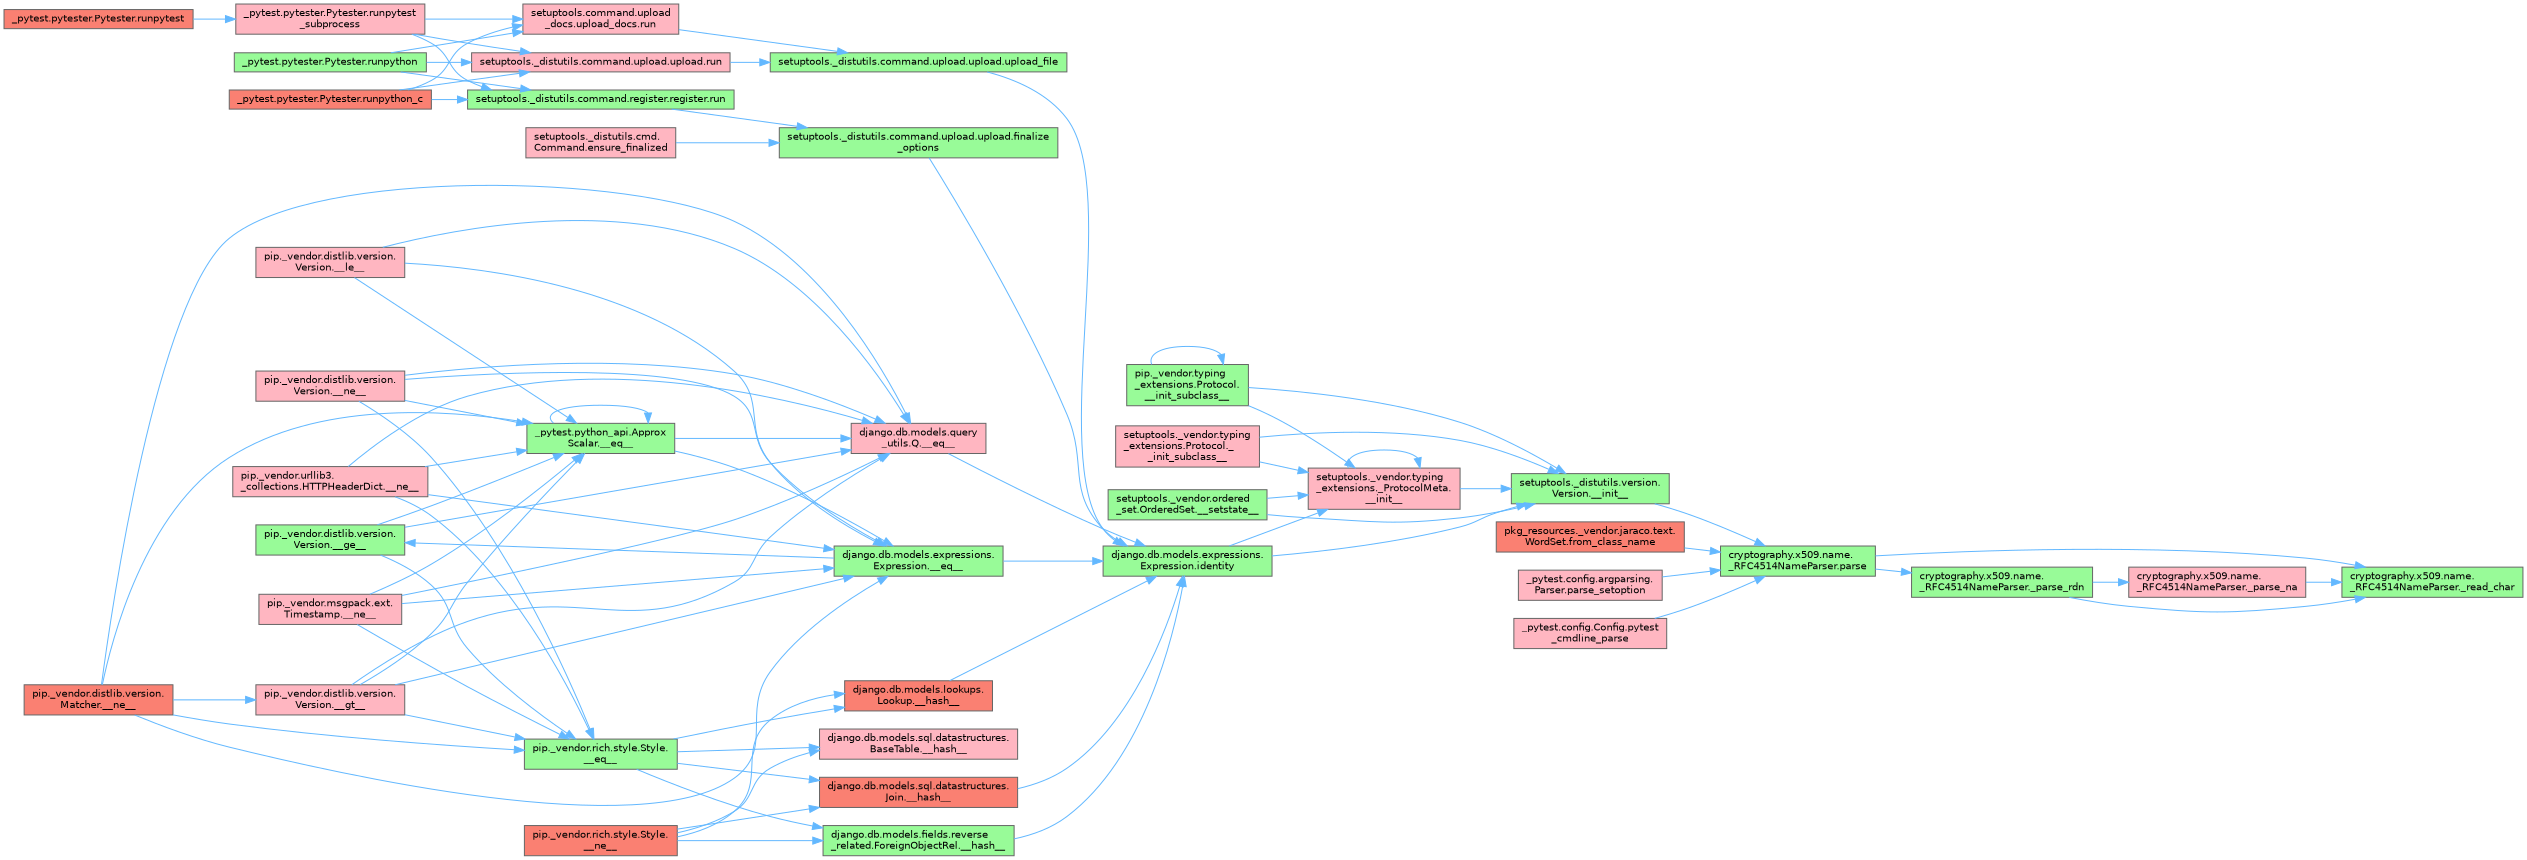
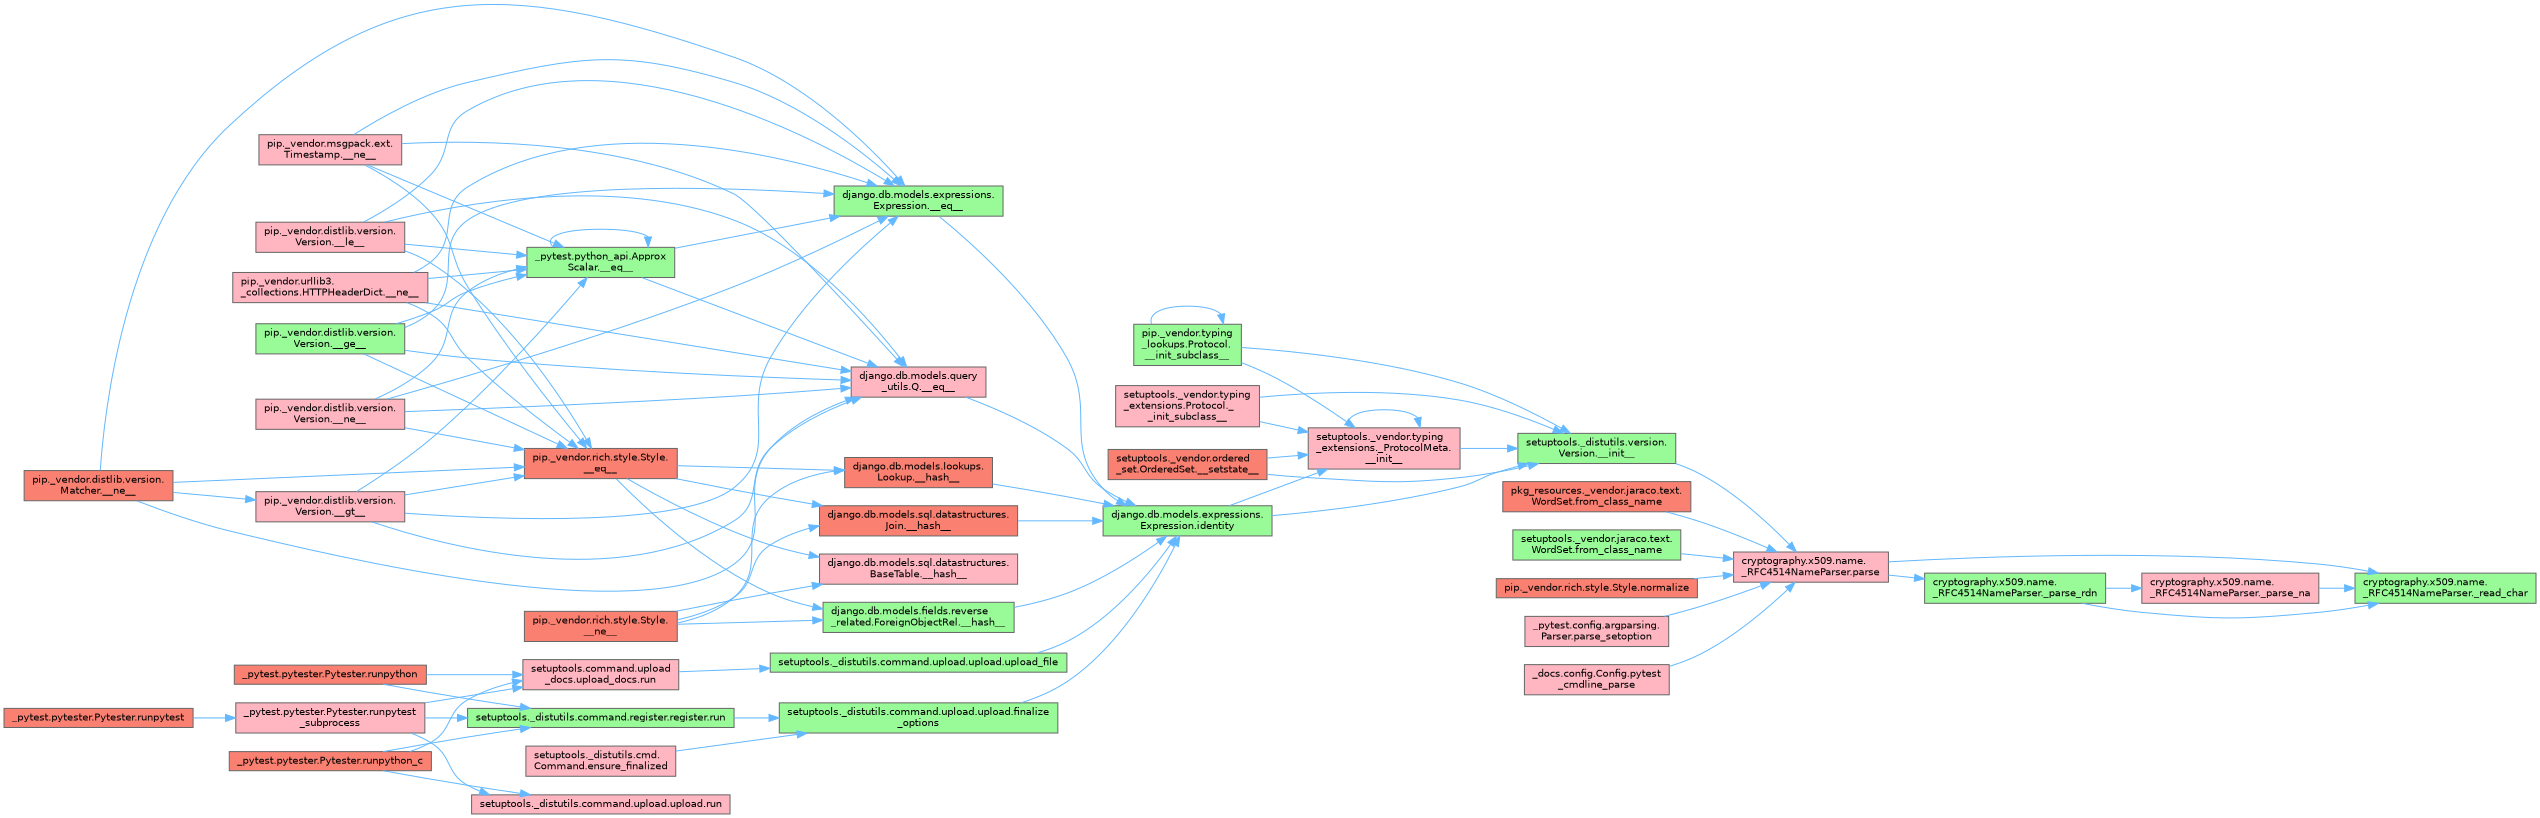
node "_pytest.pytester.Pytester.runpython": fillcolor palegreen -> salmon
edge "_pytest.pytester.Pytester.runpython" -> "setuptools._distutils.command.upload.upload.run": removed
edge "setuptools._distutils.command.upload.upload.run" -> "setuptools._distutils.command.upload.upload.upload_file": removed
edge "pip._vendor.distlib.version. Version.__le__" -> "pip._vendor.rich.style.Style. __eq__": added
node "pip._vendor.typing _extensions.Protocol. __init_subclass__": label "pip._vendor.typing _extensions.Protocol. __init_subclass__" -> "pip._vendor.typing _lookups.Protocol. __init_subclass__"
edge "pip._vendor.distlib.version. Matcher.__ne__" -> "_pytest.python_api.Approx Scalar.__eq__": removed
node "setuptools._vendor.ordered _set.OrderedSet.__setstate__": fillcolor palegreen -> salmon
node "setuptools._vendor.jaraco.text. WordSet.from_class_name": added
edge "django.db.models.expressions. Expression.__eq__" -> "pip._vendor.distlib.version. Version.__ge__": reversed
node "cryptography.x509.name. _RFC4514NameParser.parse": fillcolor palegreen -> lightpink
node "pip._vendor.rich.style.Style.normalize": added
node "_pytest.config.Config.pytest _cmdline_parse": label "_pytest.config.Config.pytest _cmdline_parse" -> "_docs.config.Config.pytest _cmdline_parse"
node "pip._vendor.rich.style.Style. __eq__": fillcolor palegreen -> salmon
